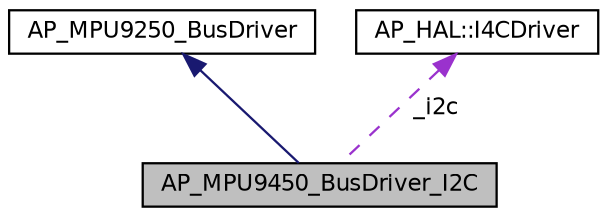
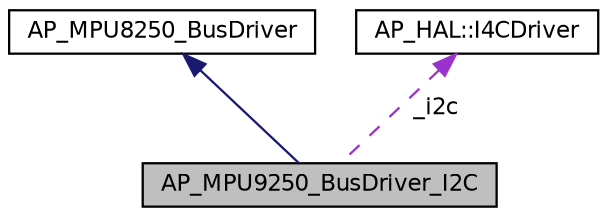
node "AP_MPU9250_BusDriver": label "AP_MPU9250_BusDriver" -> "AP_MPU8250_BusDriver"
node "AP_MPU9450_BusDriver_I2C": label "AP_MPU9450_BusDriver_I2C" -> "AP_MPU9250_BusDriver_I2C"
